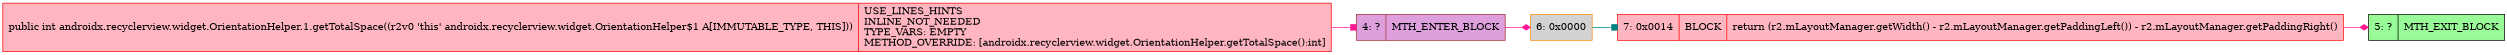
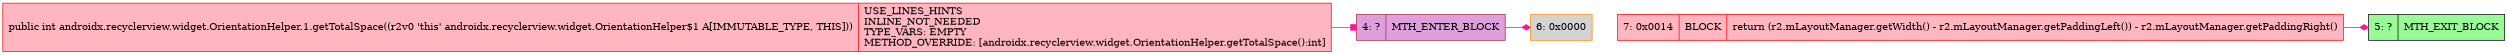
edge "6: 0x0000" -> "7: 0x0014": removed
